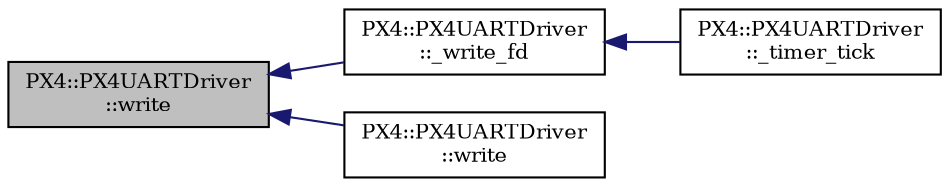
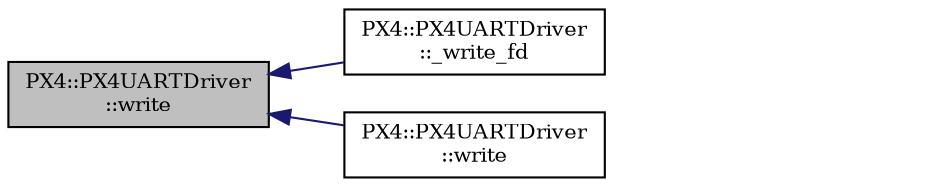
node "PX4::PX4UARTDriver ::_timer_tick": removed
